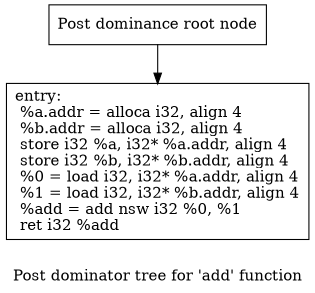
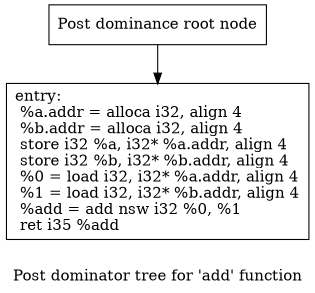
node "entry:": text "ret i32 %add" -> "ret i35 %add"
